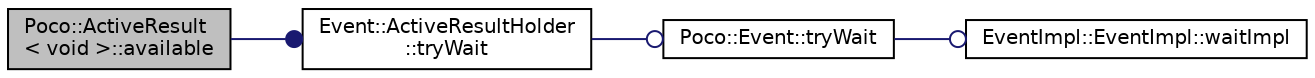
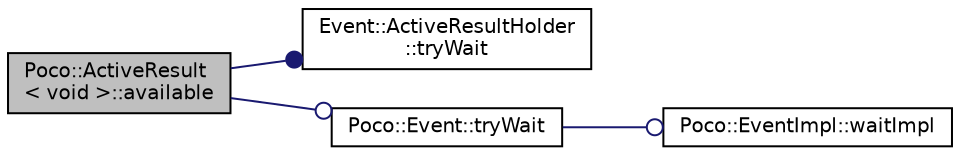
edge "Event::ActiveResultHolder ::tryWait" -> "Poco::Event::tryWait": now "Poco::ActiveResult < void >::available" -> "Poco::Event::tryWait"
node "EventImpl::EventImpl::waitImpl": label "EventImpl::EventImpl::waitImpl" -> "Poco::EventImpl::waitImpl"
